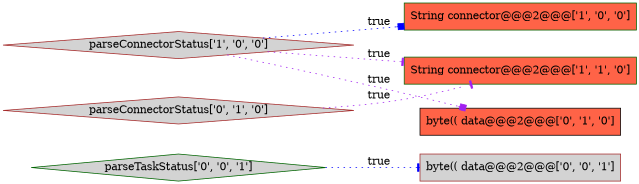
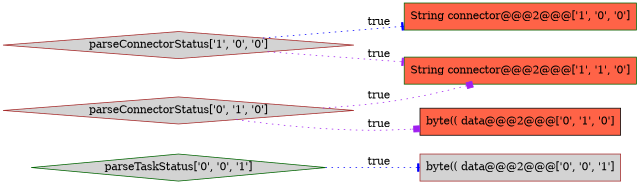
edge "parseConnectorStatus['1', '0', '0']" -> "String connector@@@2@@@['1', '0', '0']": arrowhead box -> tee
edge "parseConnectorStatus['1', '0', '0']" -> "byte(( data@@@2@@@['0', '1', '0']": now "parseConnectorStatus['0', '1', '0']" -> "byte(( data@@@2@@@['0', '1', '0']"
edge "parseConnectorStatus['0', '1', '0']" -> "String connector@@@2@@@['1', '1', '0']": arrowhead tee -> box
